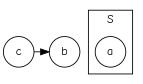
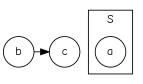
edge "c" -> "b": reversed
